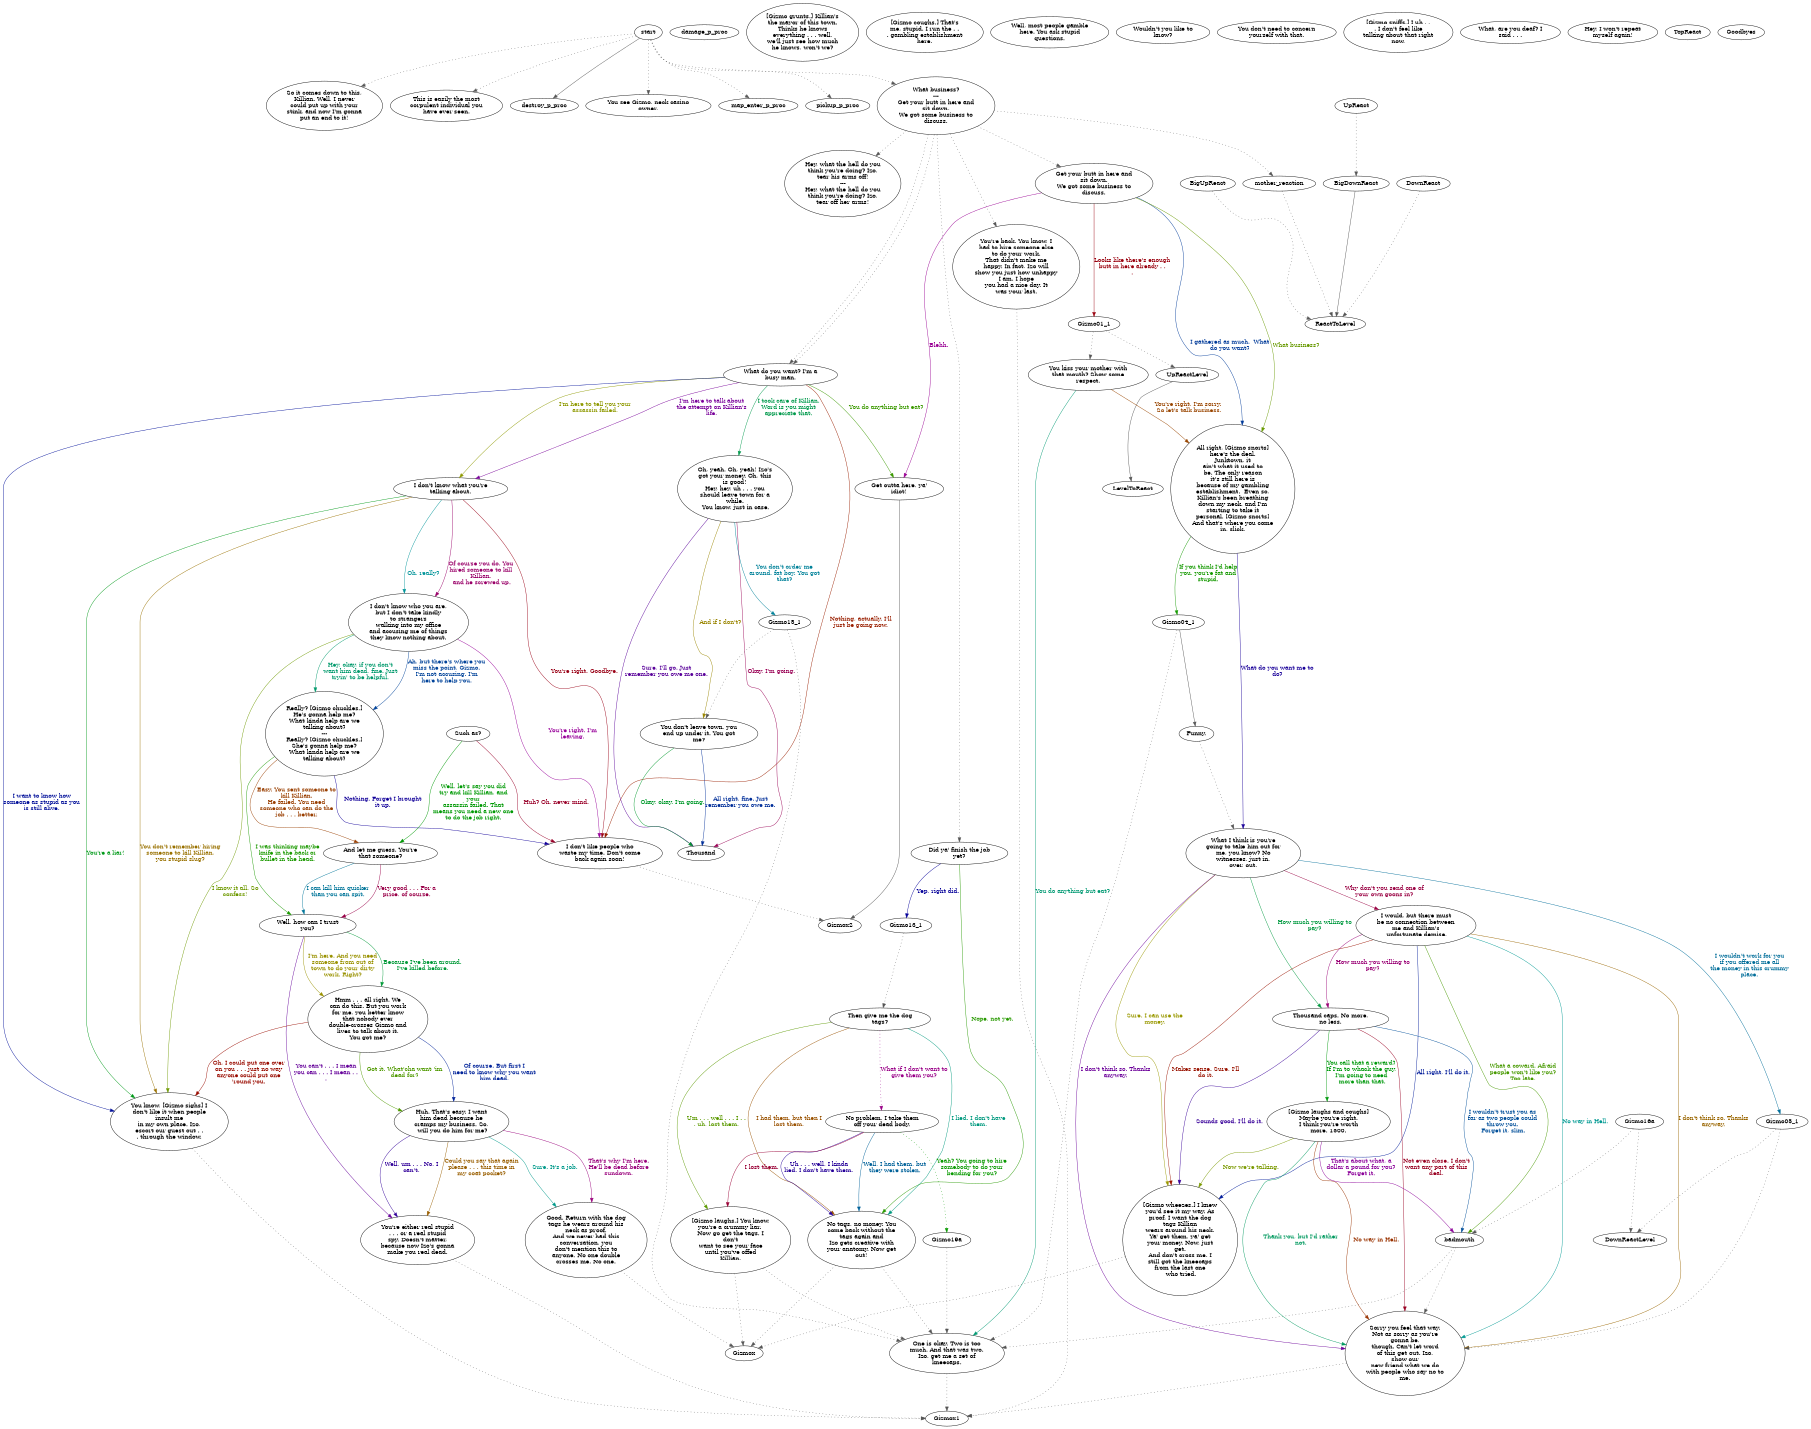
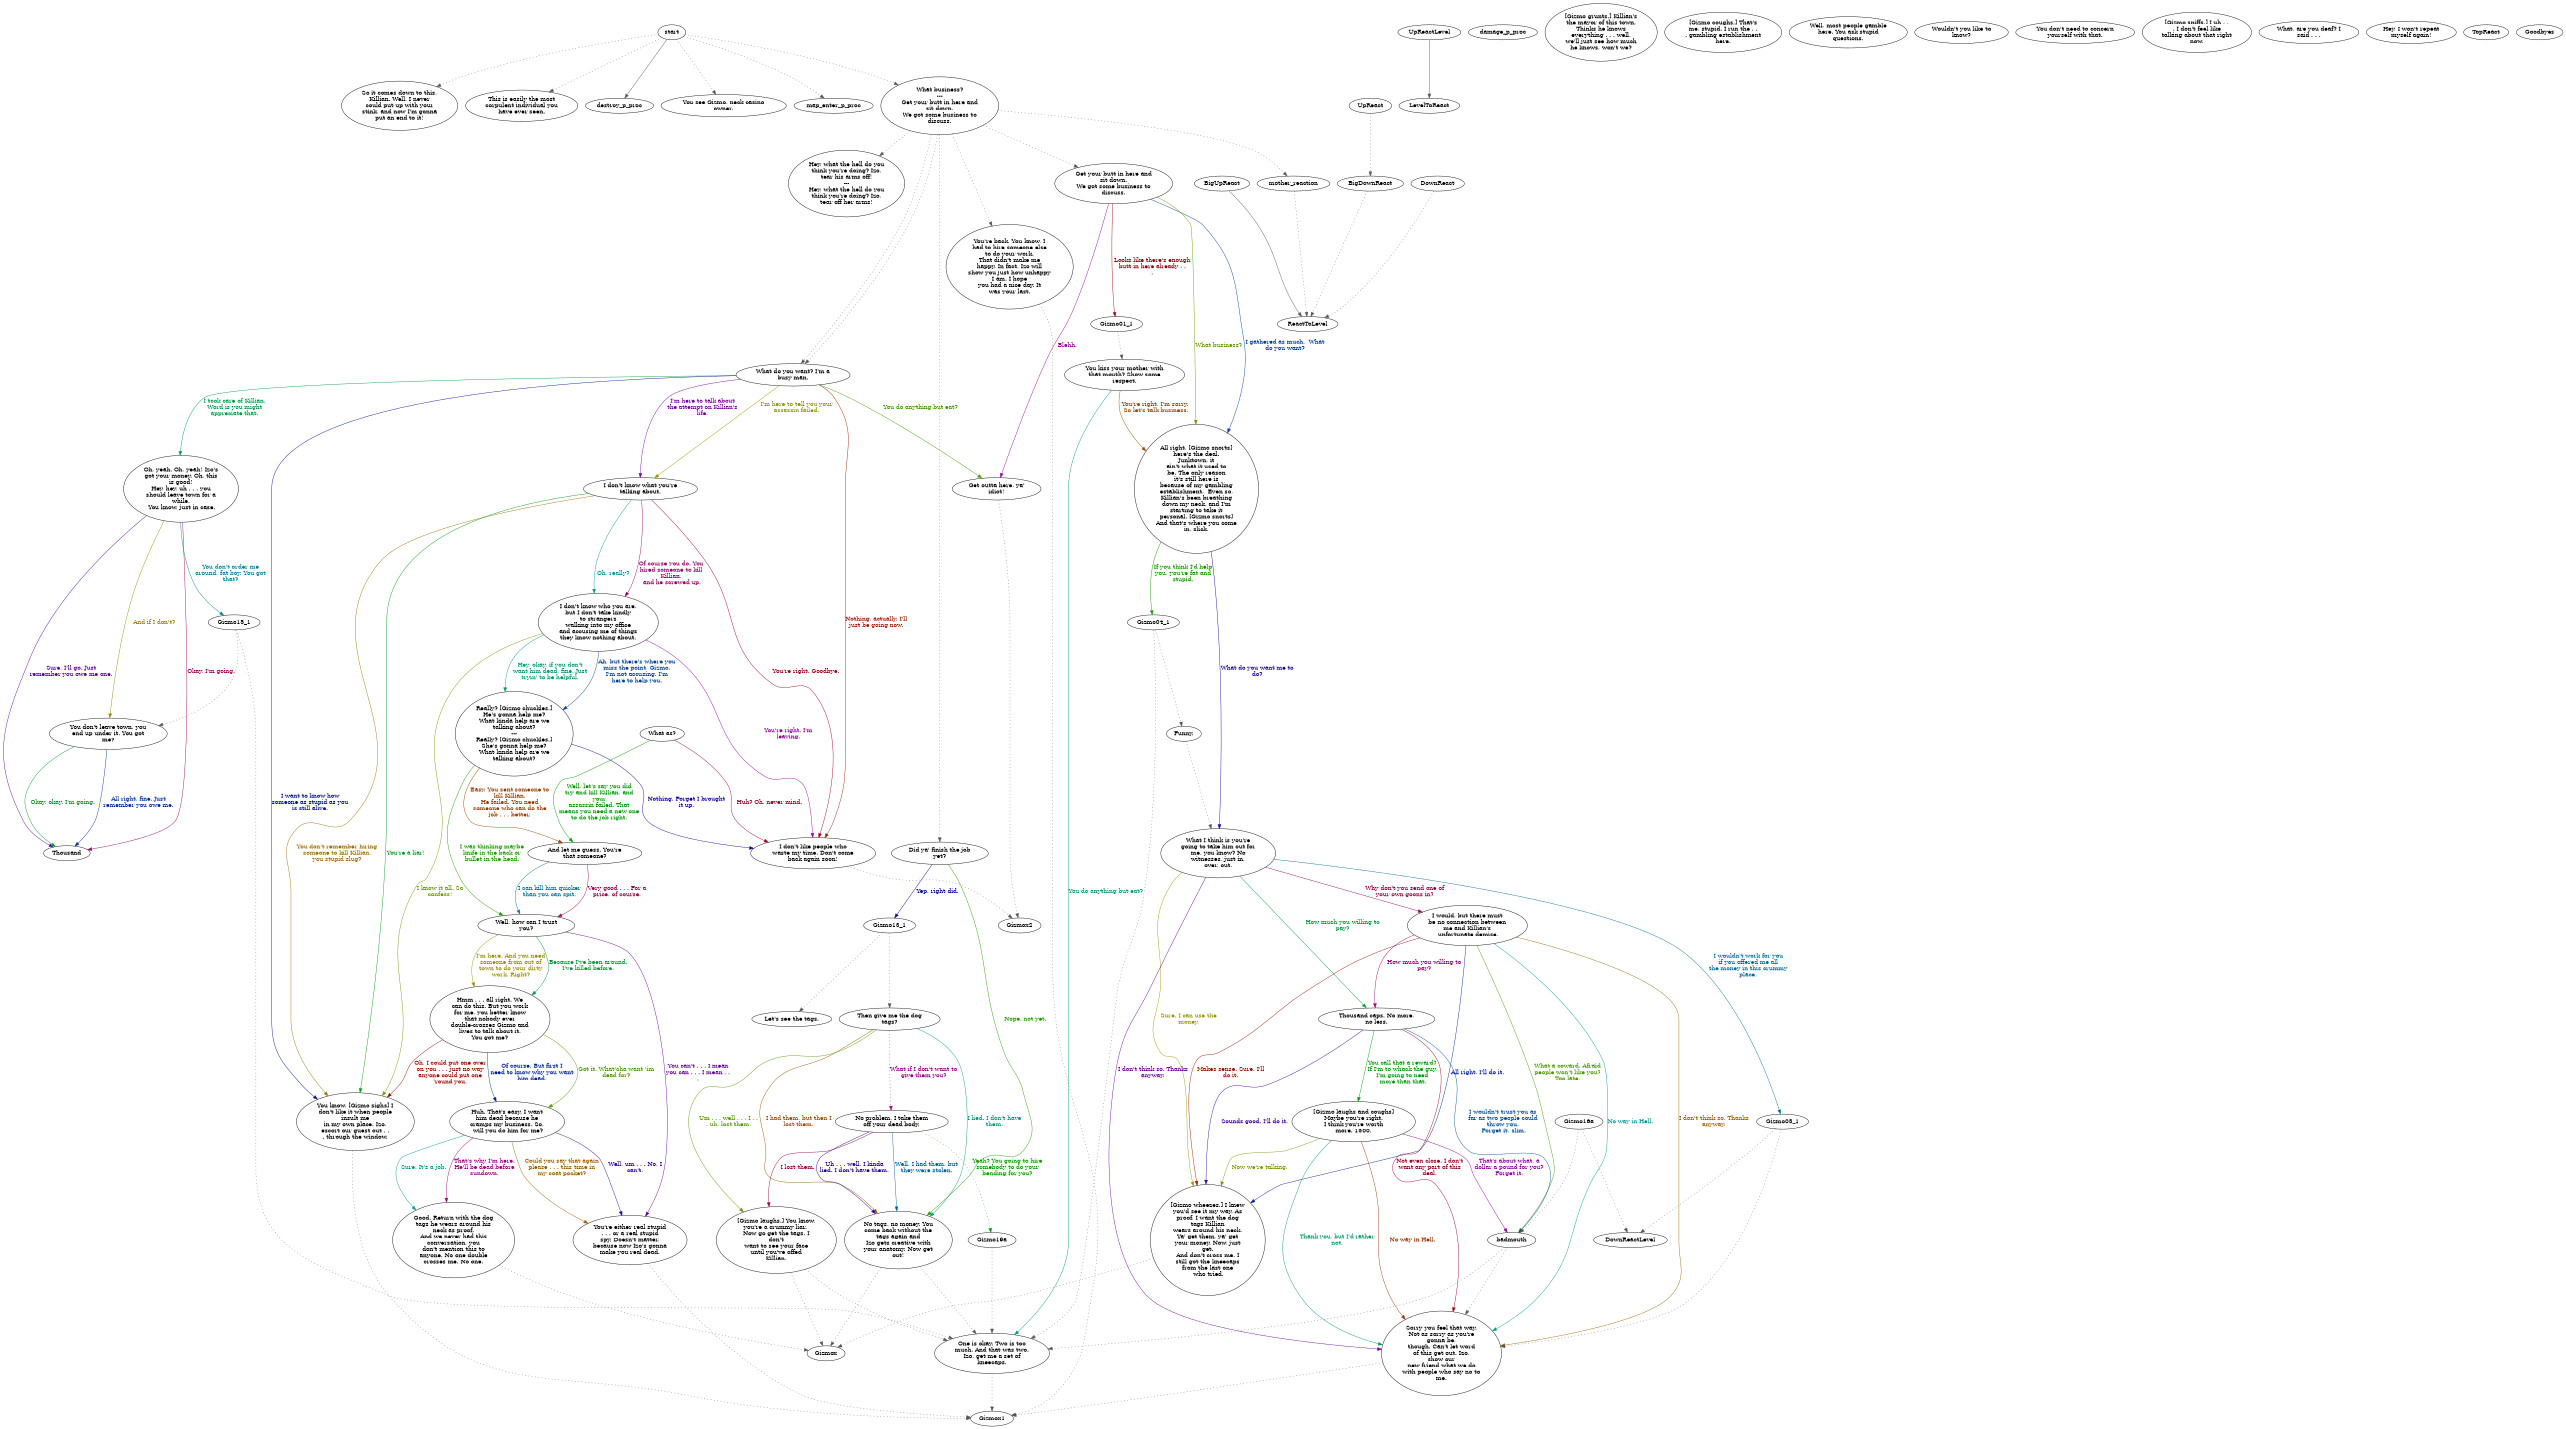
node "pickup_p_proc": removed
edge "BigUpReact" -> "ReactToLevel": style dotted -> solid
edge "BigDownReact" -> "ReactToLevel": style solid -> dotted
edge "Gizmo01_1" -> "UpReactLevel": removed
edge "Gizmo04_1" -> "Funny.": style solid -> dotted
edge "Get outta here, ya' idiot!" -> "Gizmox2": style solid -> dotted
node "Such as?": label "Such as?" -> "What as?"
node "Let's see the tags.": added
